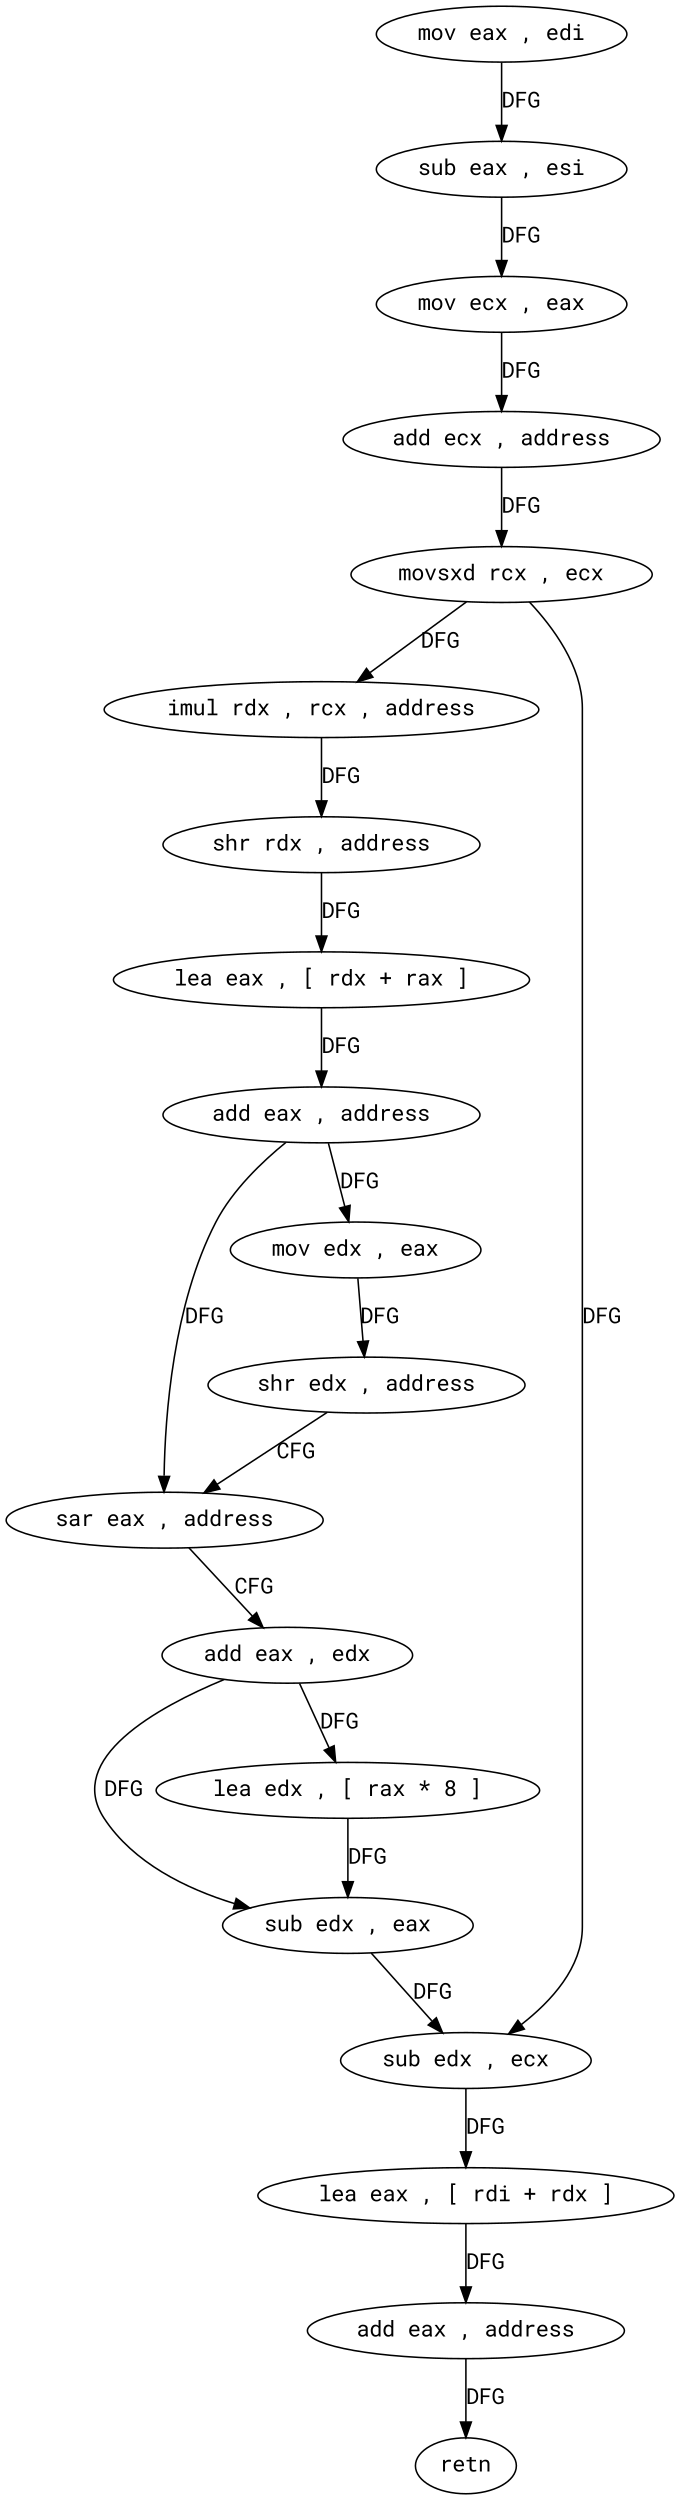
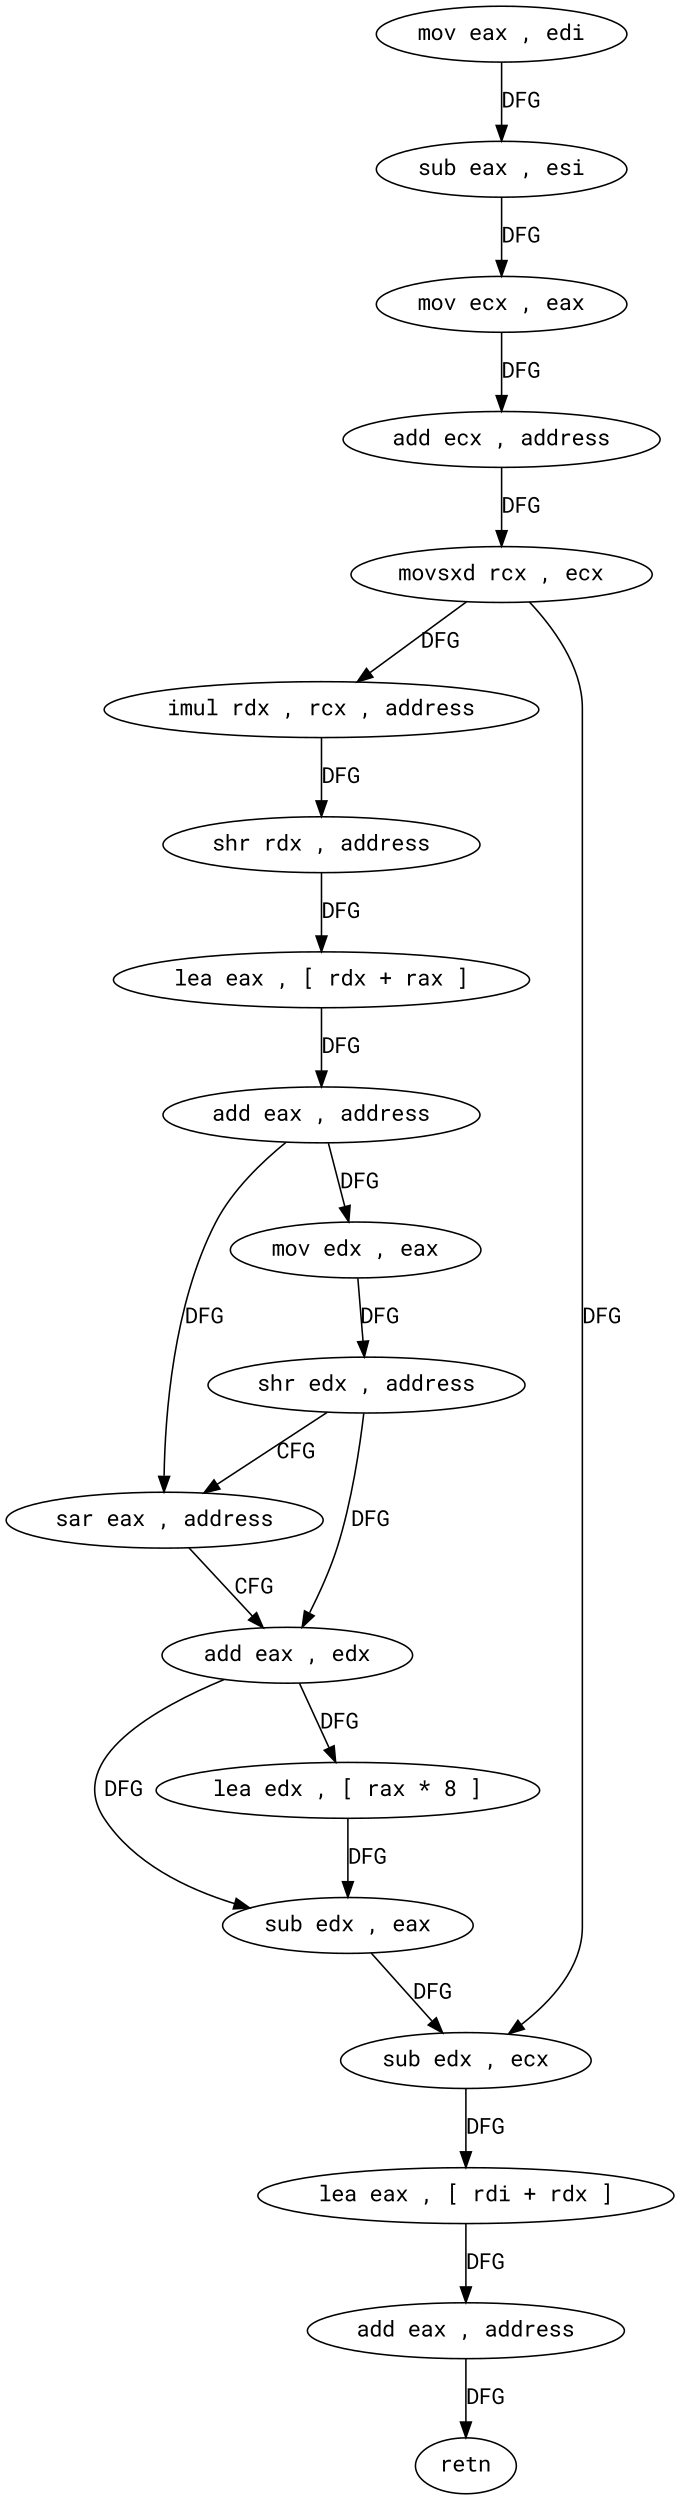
edge "shr edx , address" -> "add eax , edx": added, label "DFG"
